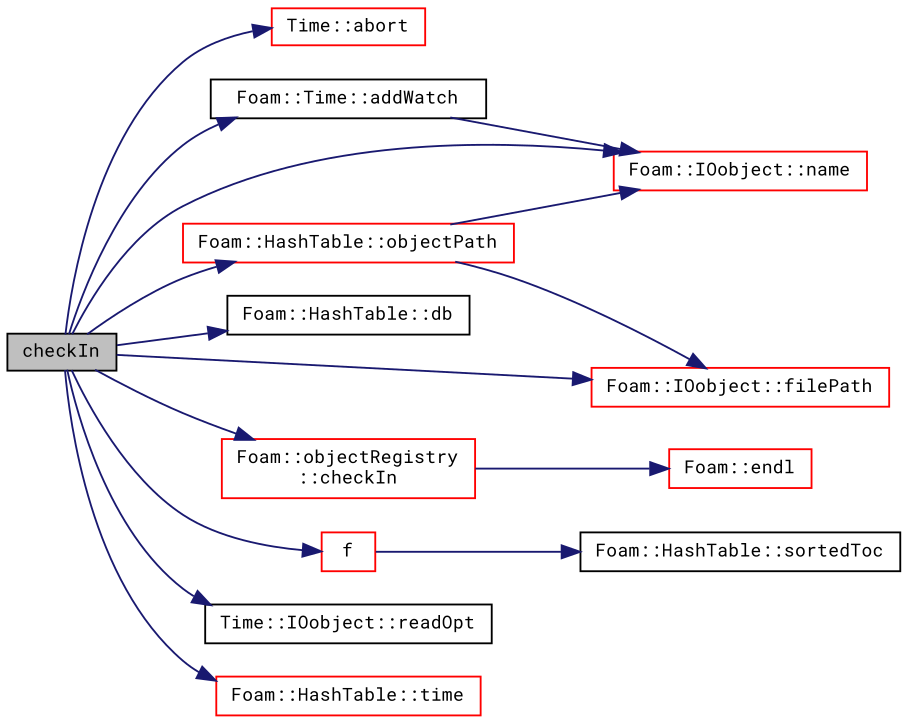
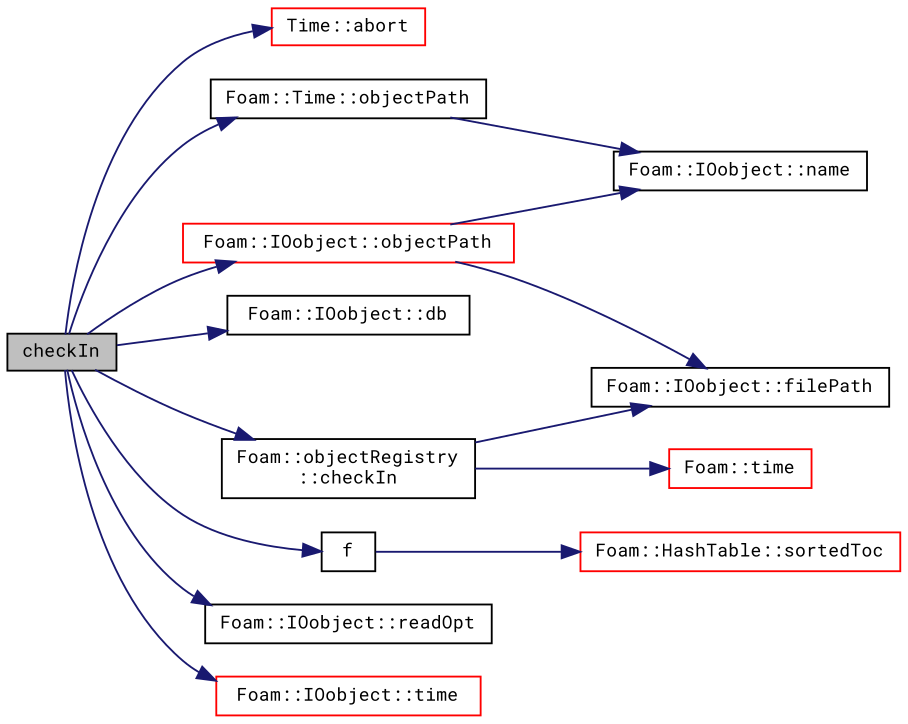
node "Foam::Time::addWatch": label "Foam::Time::addWatch" -> "Foam::Time::objectPath"
edge "checkIn" -> "Foam::IOobject::name": removed
node "Foam::IOobject::name": color red -> black
node "Foam::HashTable::objectPath": label "Foam::HashTable::objectPath" -> "Foam::IOobject::objectPath"
node "Foam::HashTable::db": label "Foam::HashTable::db" -> "Foam::IOobject::db"
edge "checkIn" -> "Foam::IOobject::filePath": now "Foam::objectRegistry ::checkIn" -> "Foam::IOobject::filePath"
node "Foam::IOobject::filePath": color red -> black
node "Foam::objectRegistry ::checkIn": color red -> black
node "Foam::endl": label "Foam::endl" -> "Foam::time"
node "f": color red -> black
node "Foam::HashTable::sortedToc": color black -> red
node "Time::IOobject::readOpt": label "Time::IOobject::readOpt" -> "Foam::IOobject::readOpt"
node "Foam::HashTable::time": label "Foam::HashTable::time" -> "Foam::IOobject::time"
